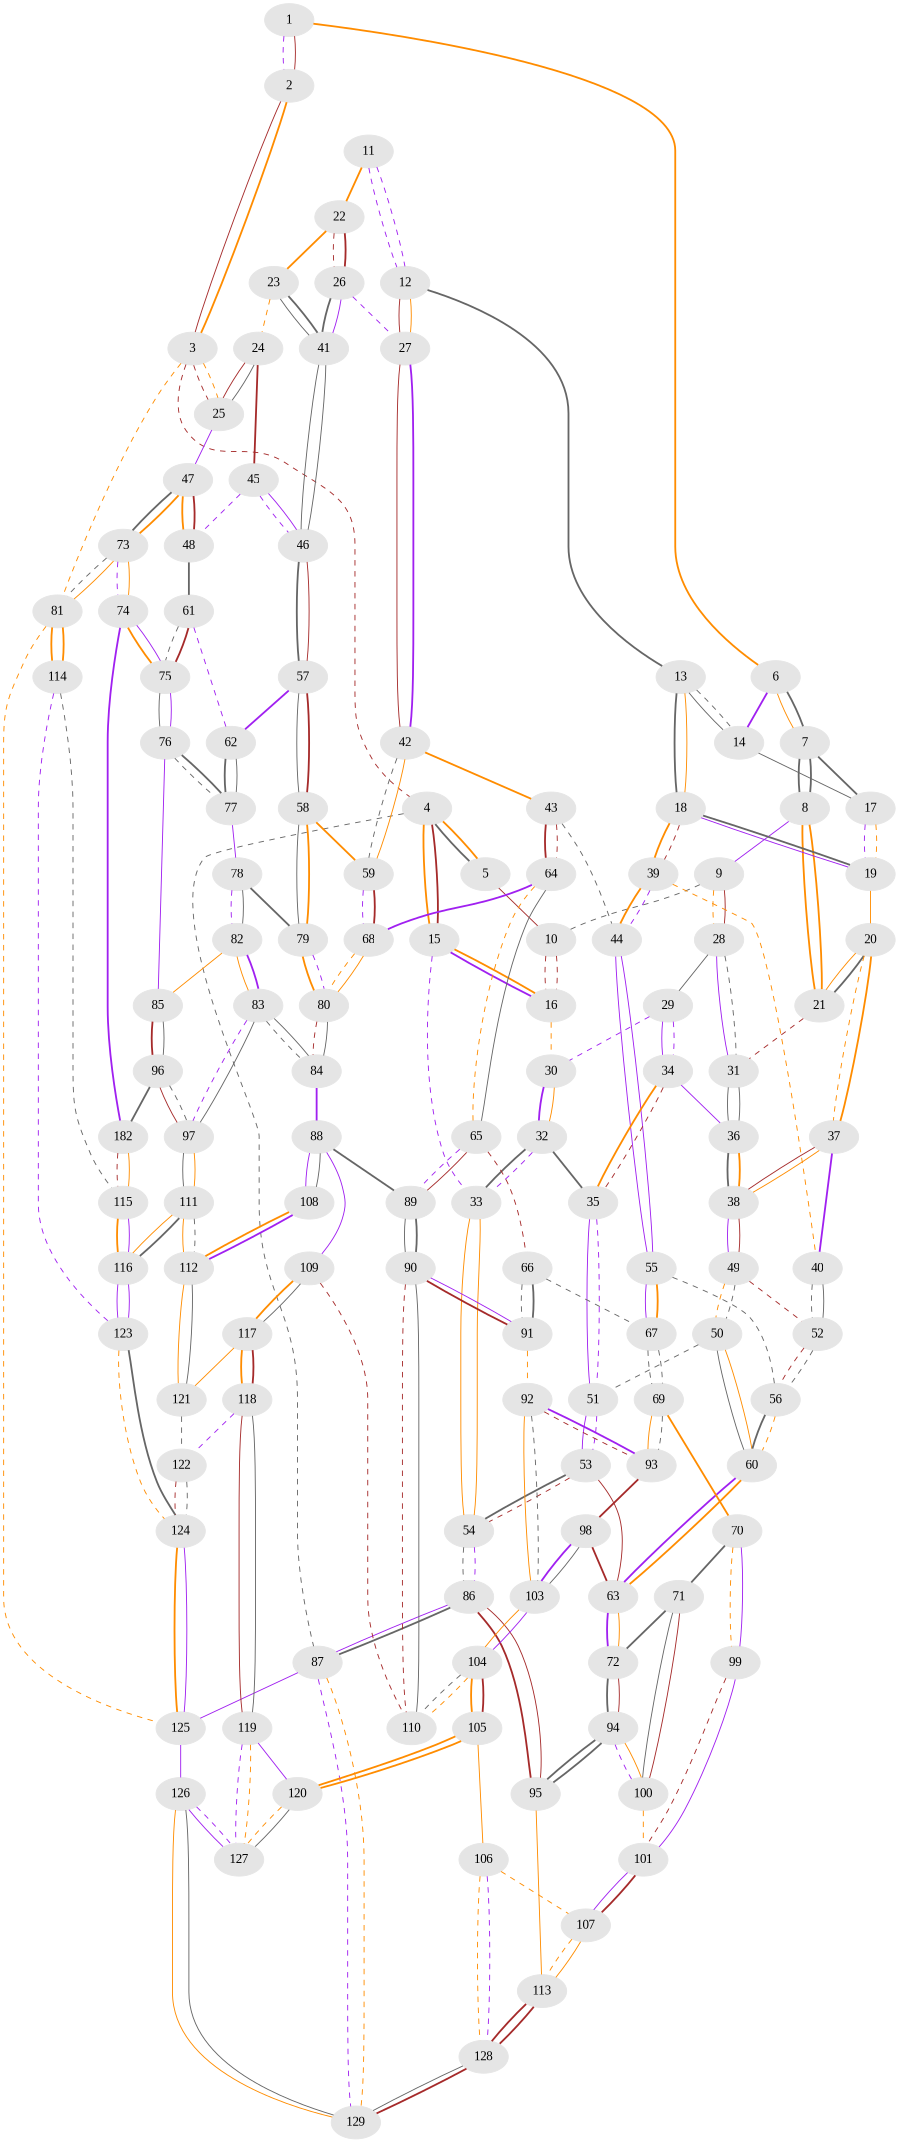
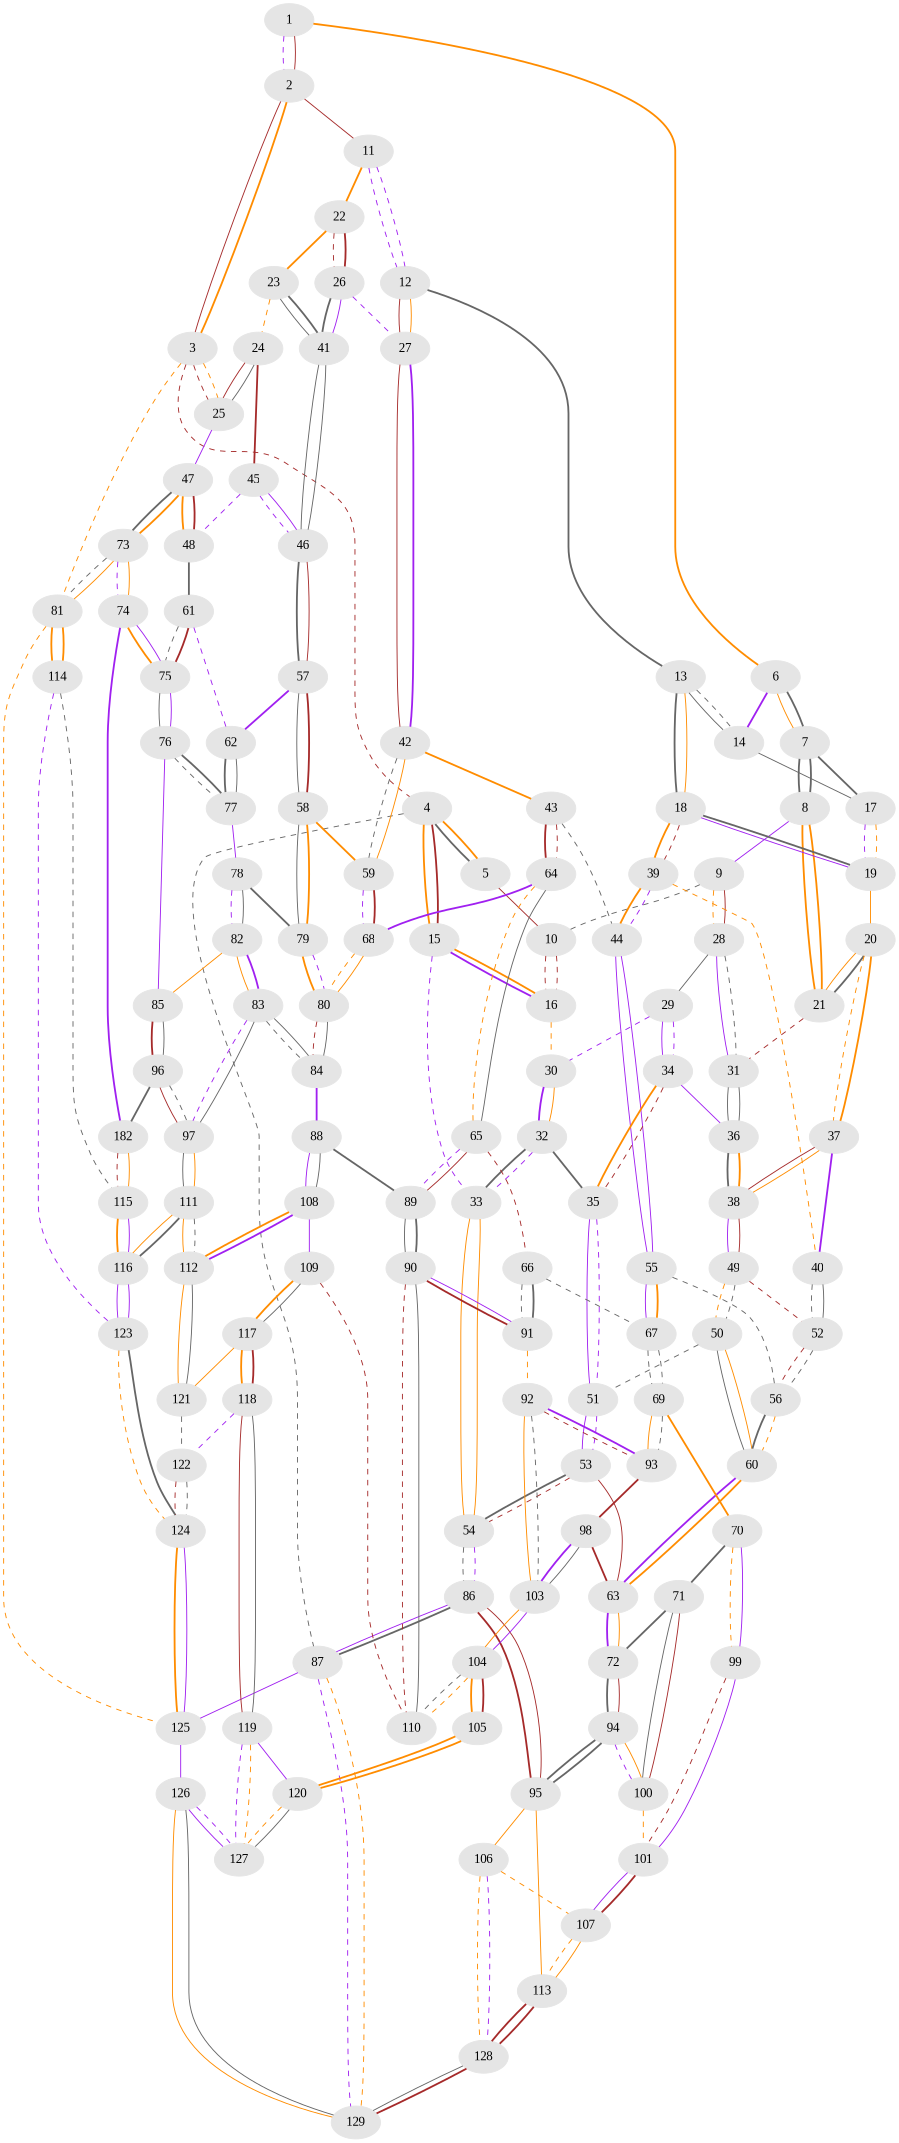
edge "2" -- "11": added
edge "88" -- "109": now "108" -- "109"
edge "105" -- "106": now "95" -- "106"
